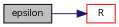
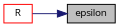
edge "epsilon" -> "R": reversed
